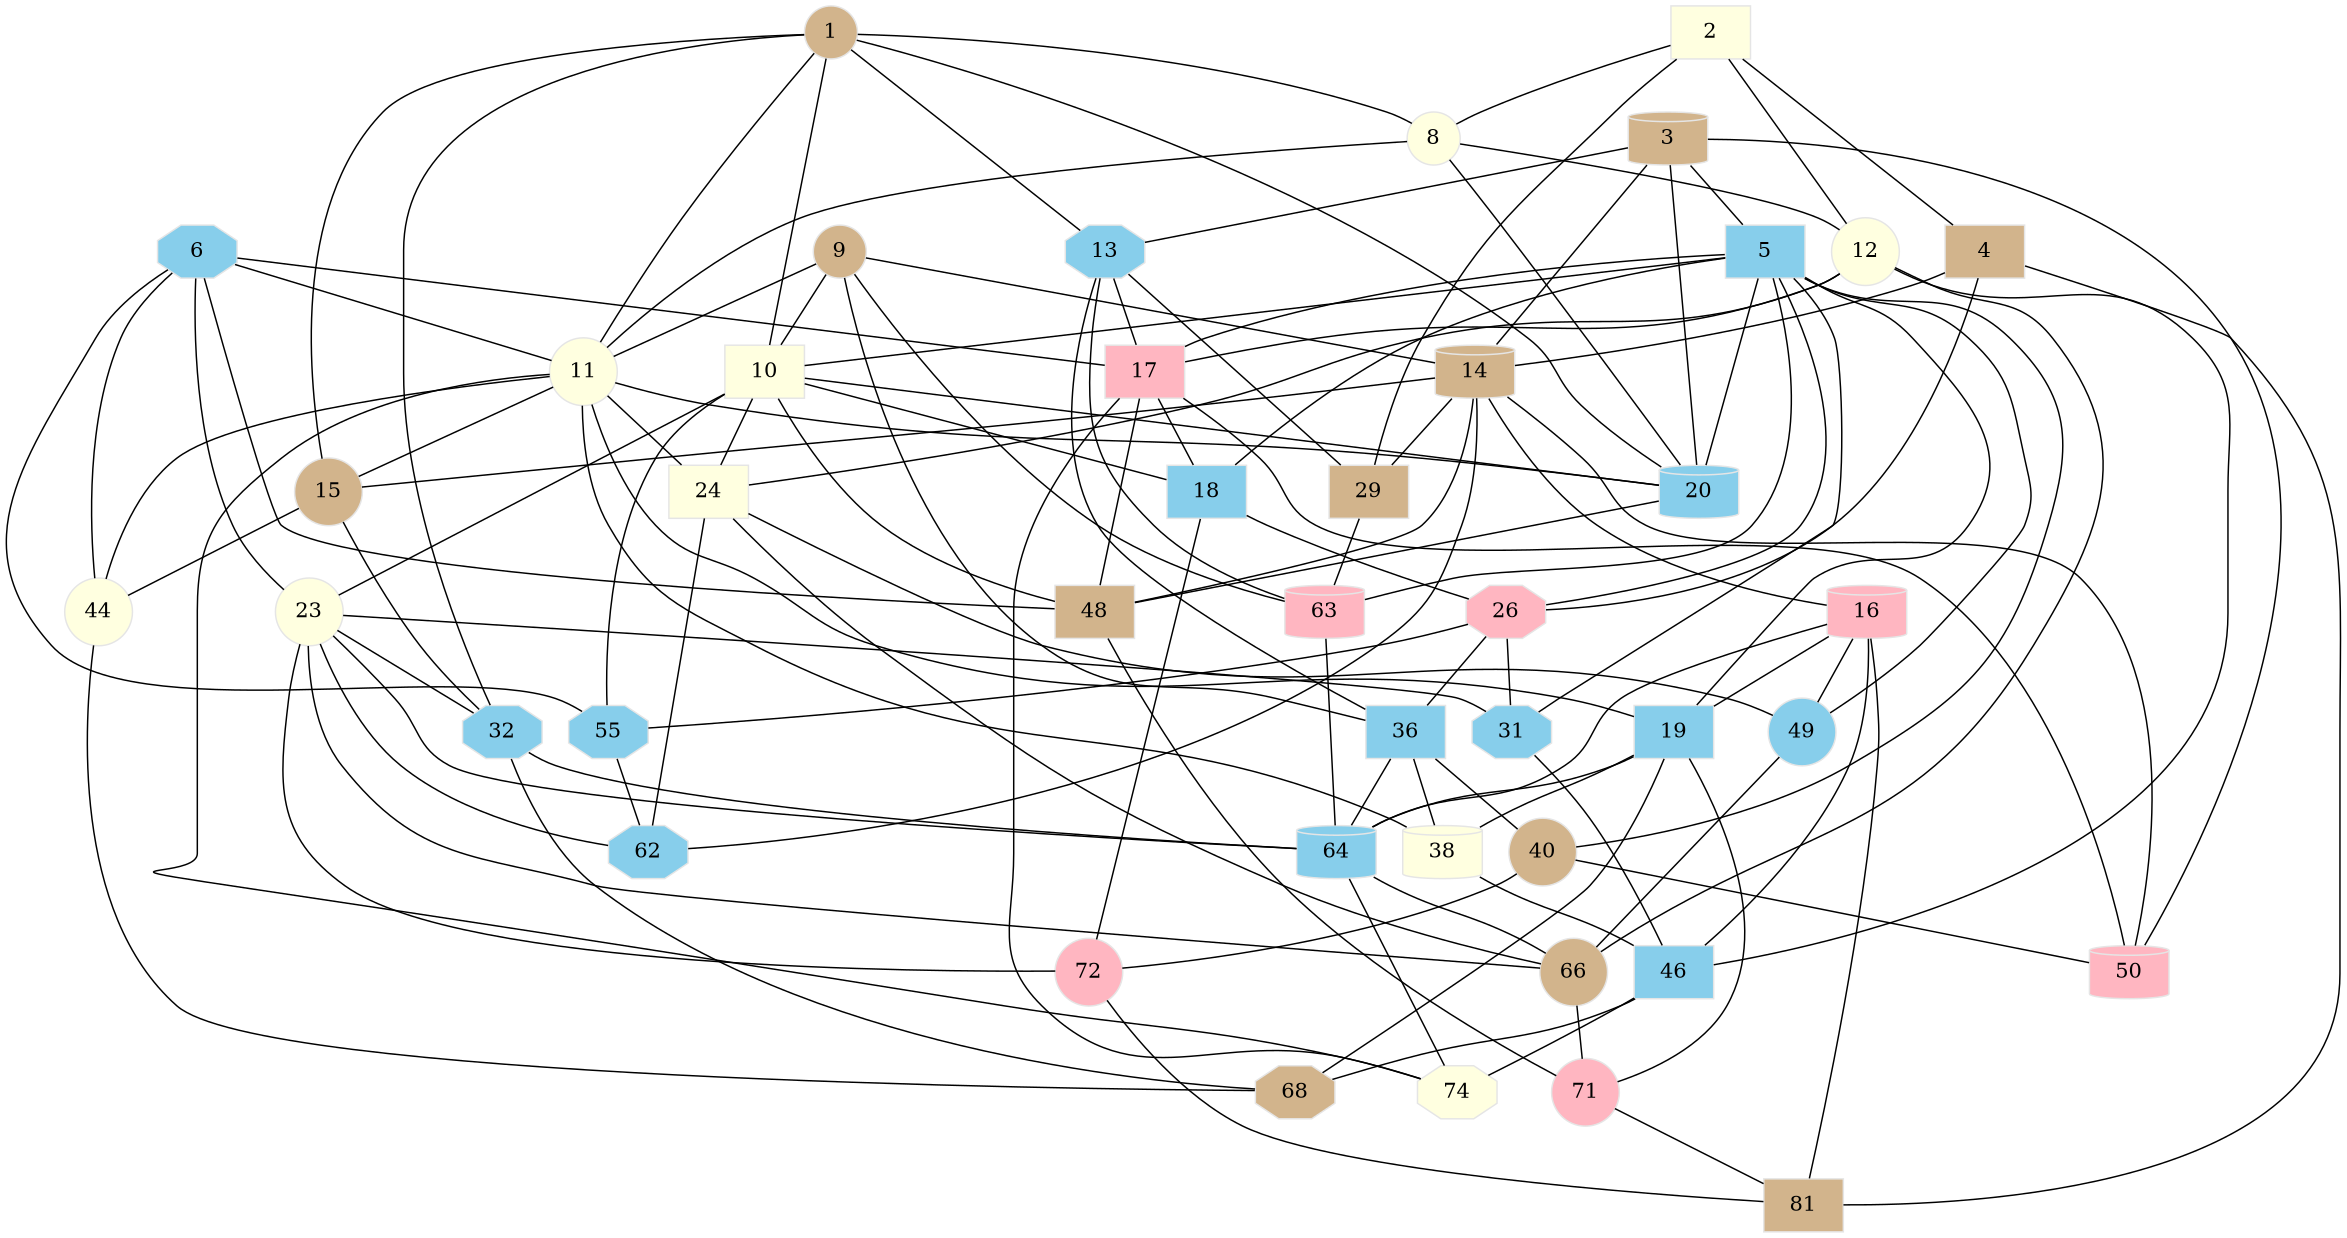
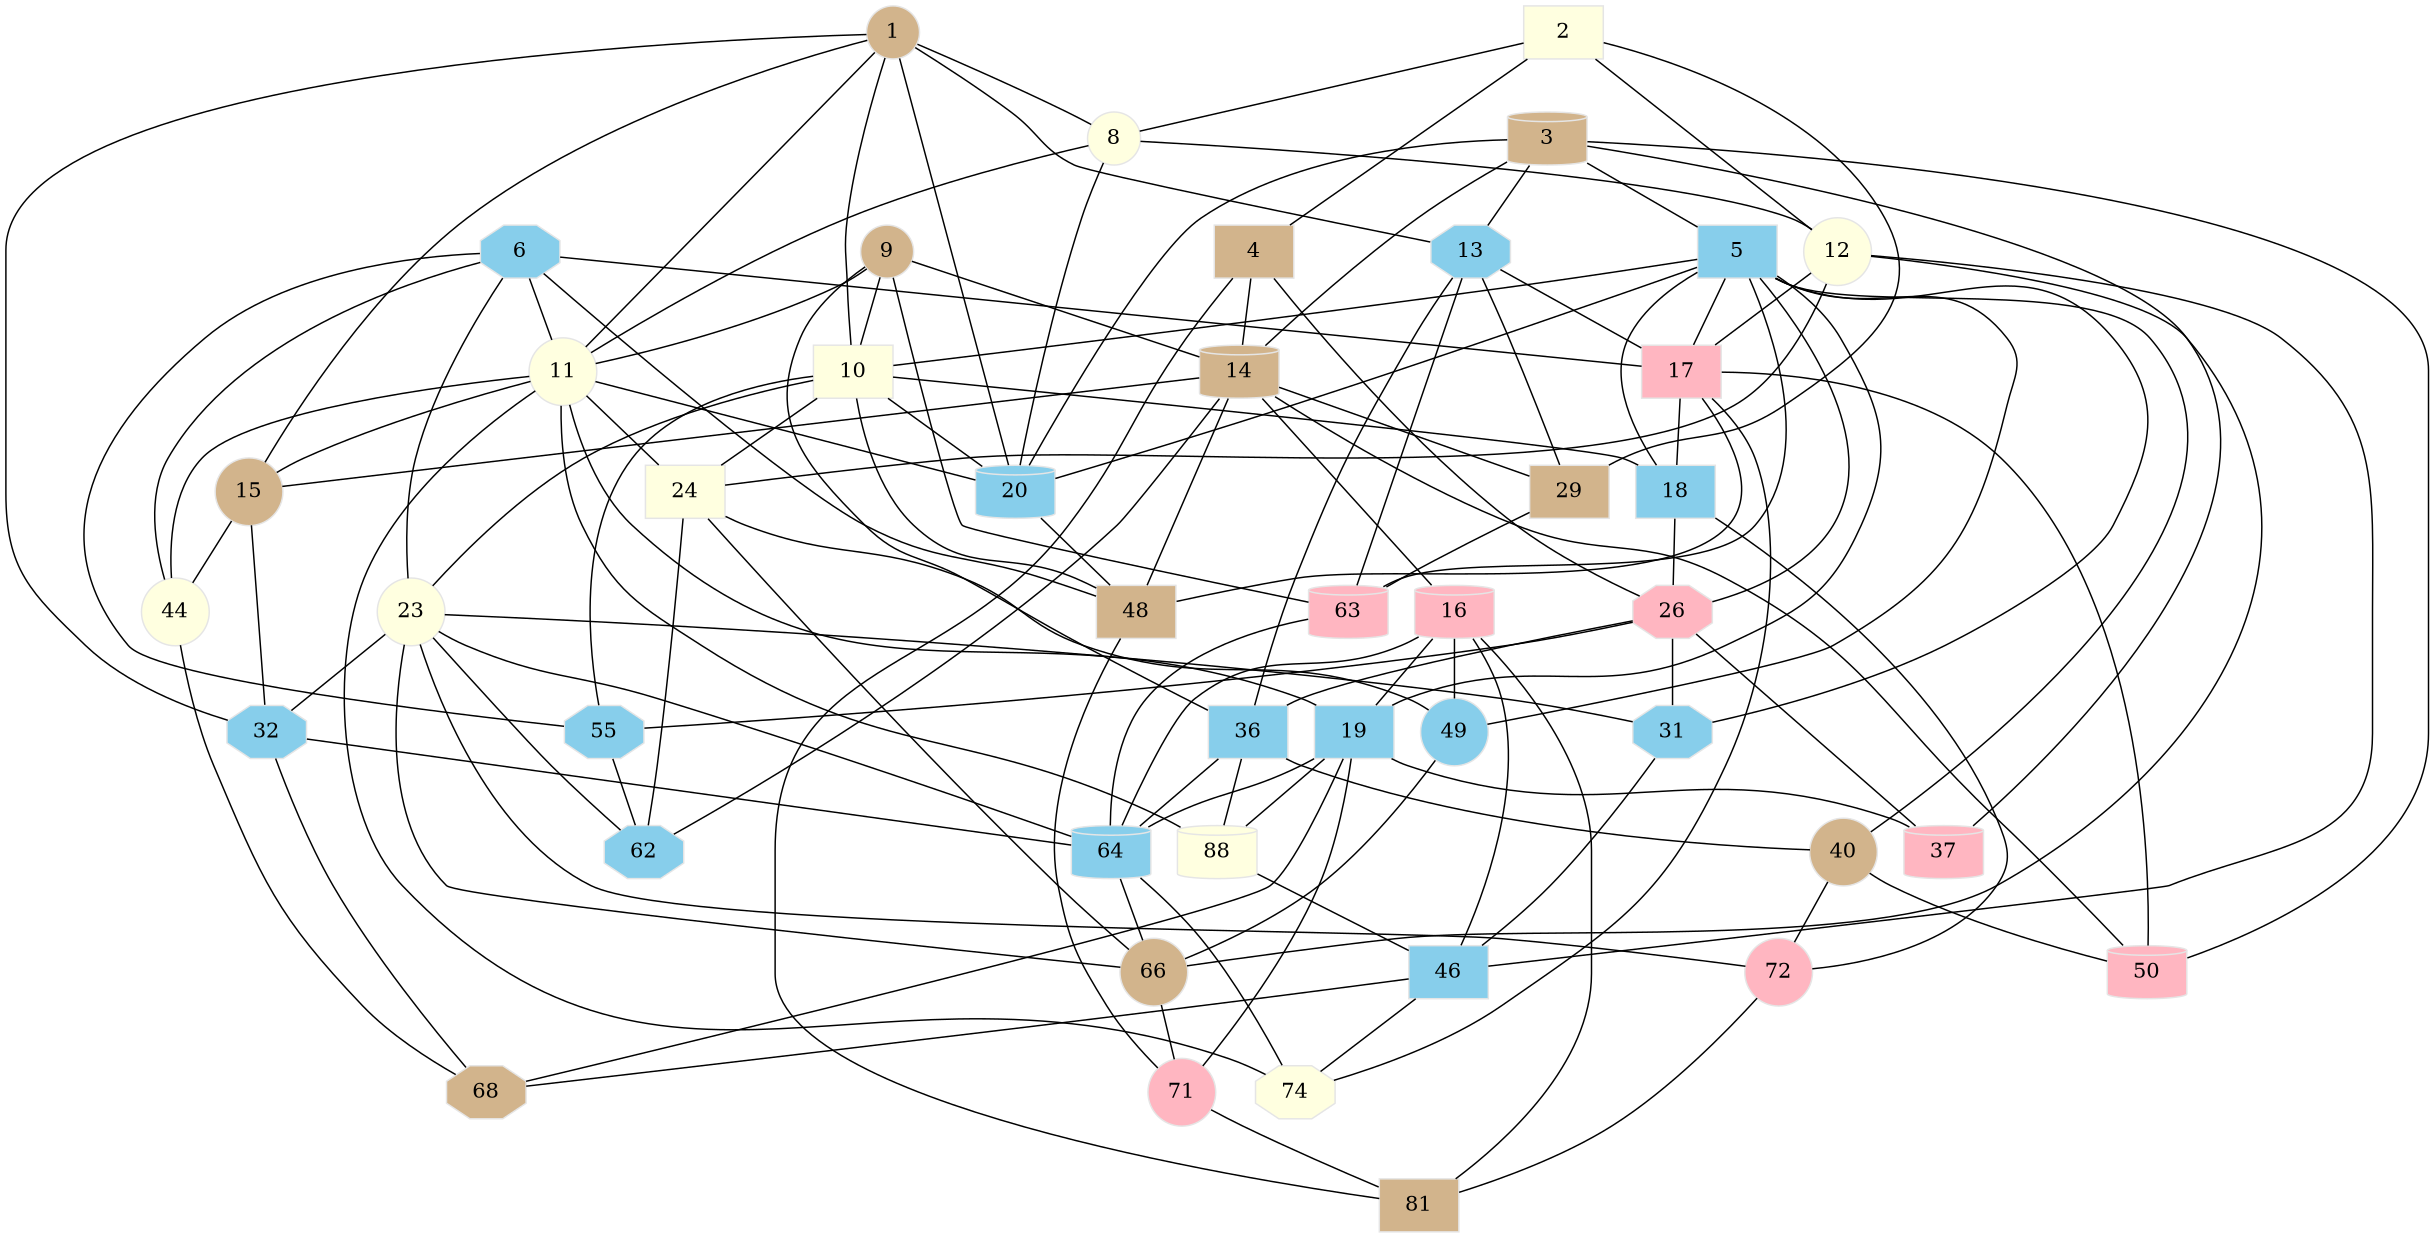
node "38": label "38" -> "88"
node "37": added
